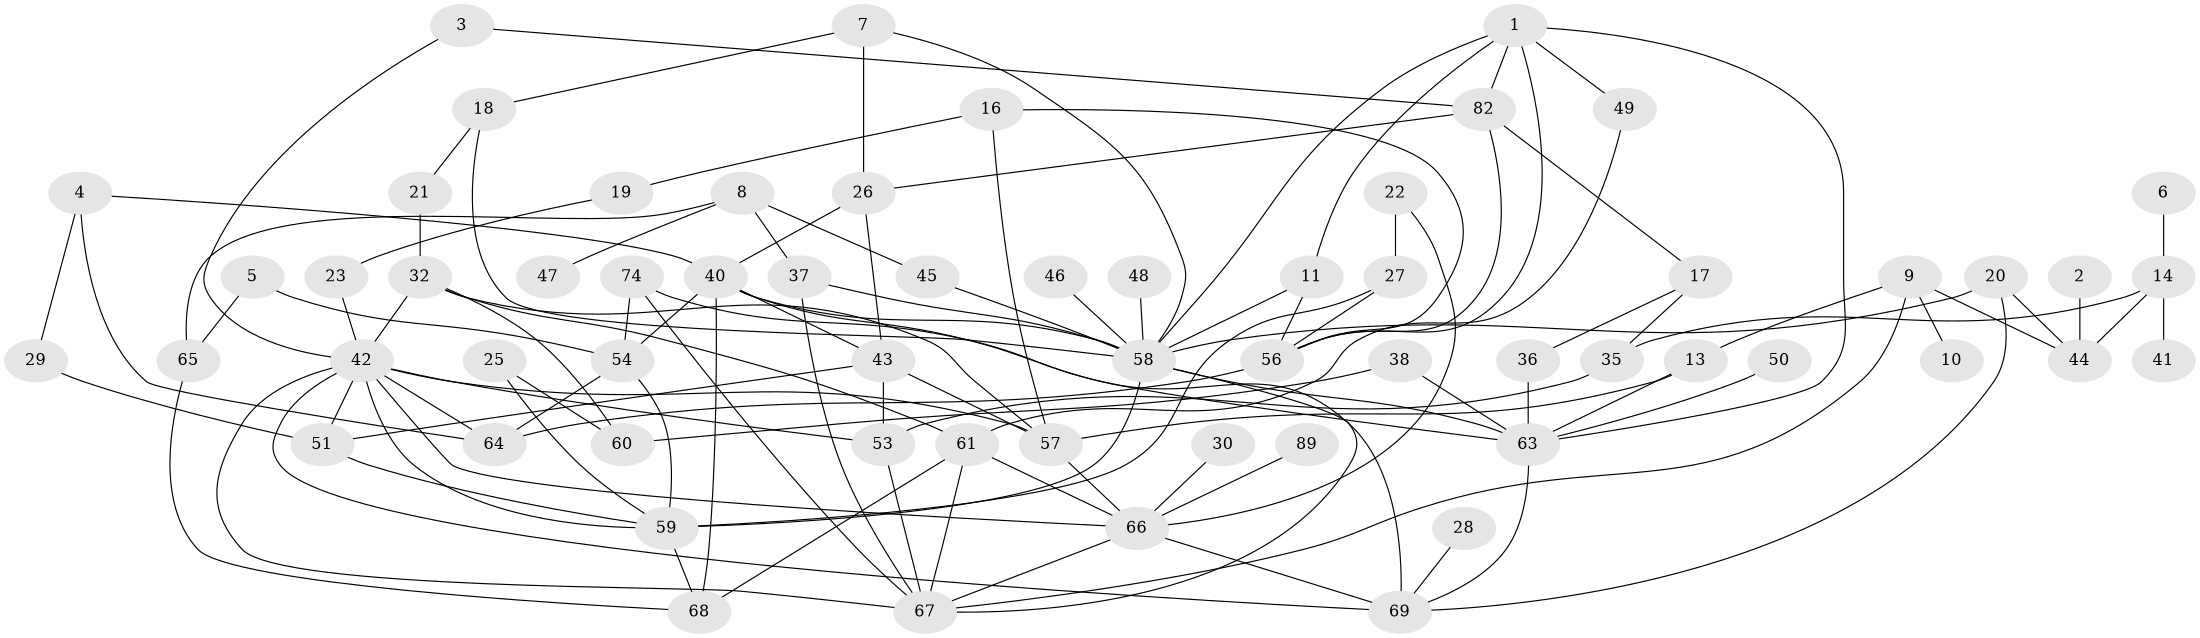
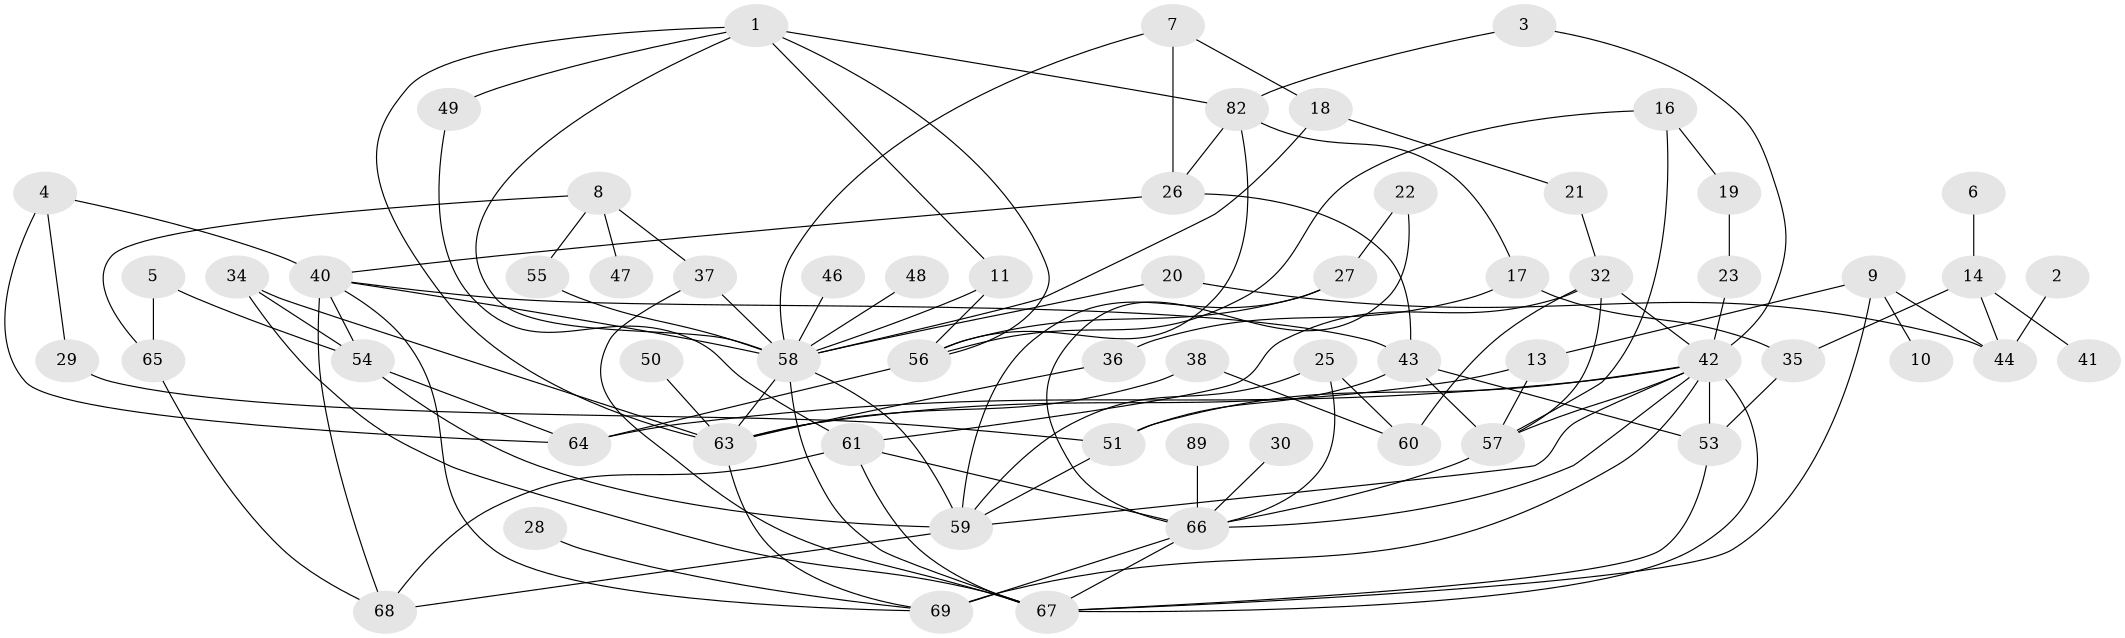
node "74": label "74" -> "34"
node "45": label "45" -> "55"
edge "25" -- "66": added
edge "20" -- "69": removed
